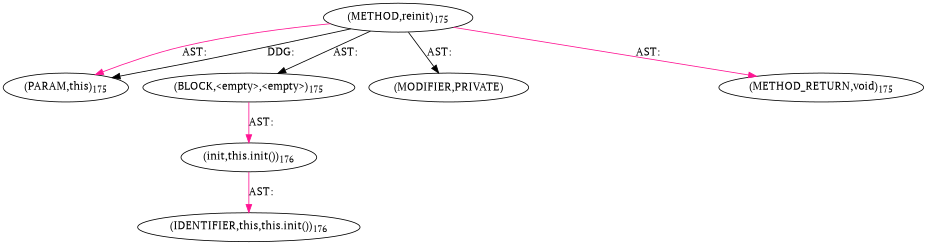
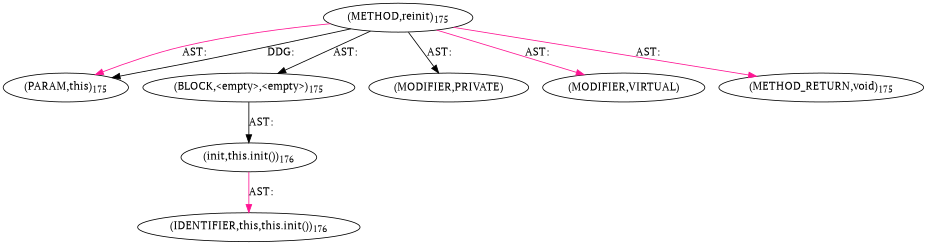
node "(MODIFIER,VIRTUAL)": added
edge "(BLOCK,<empty>,<empty>)" -> "(init,this.init())": color deeppink -> black
